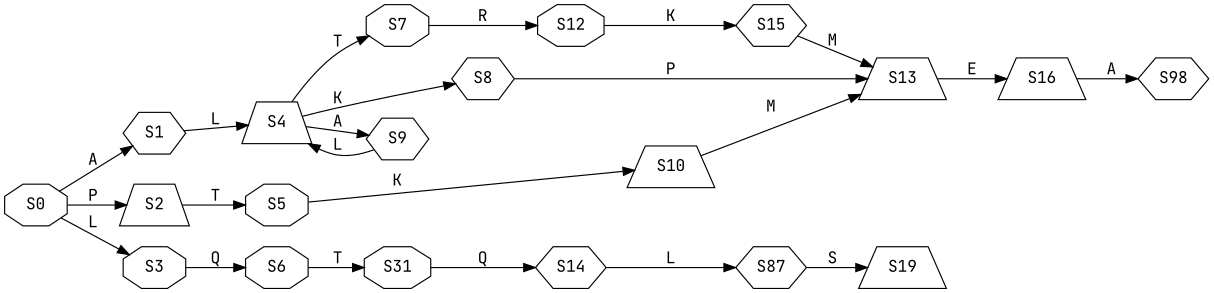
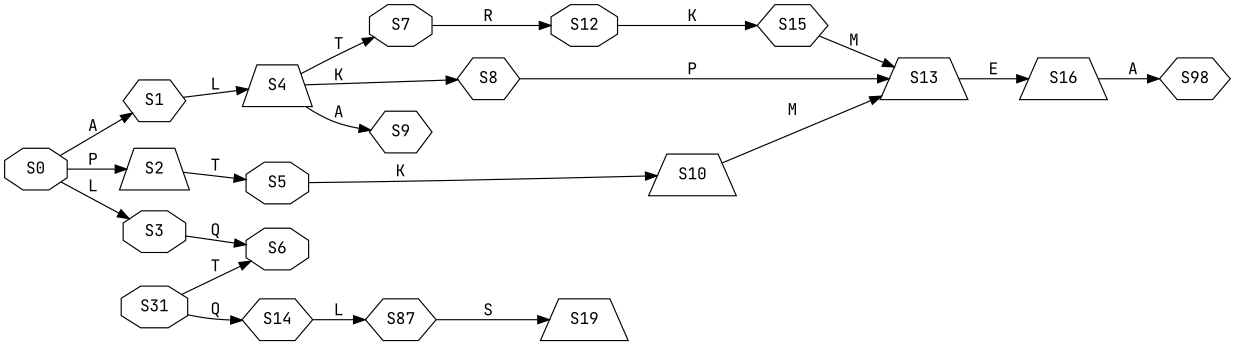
edge "S9" -> "S4": removed, label "L"
edge "S6" -> "S31": reversed
